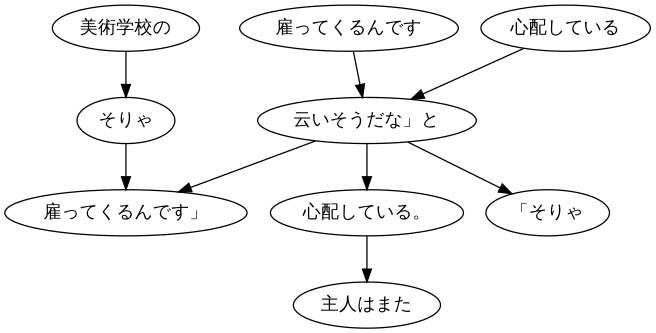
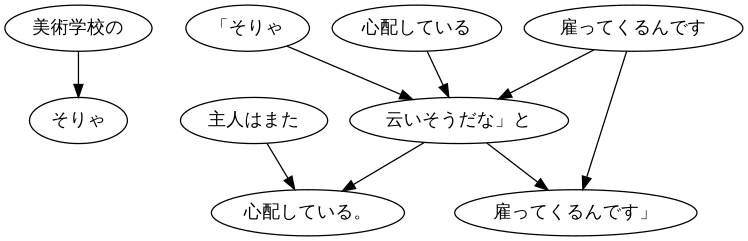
edge "そりゃ" -> "雇ってくるんです」": now "雇ってくるんです" -> "雇ってくるんです」"
edge "云いそうだな」と" -> "「そりゃ": reversed
edge "心配している。" -> "主人はまた": reversed
